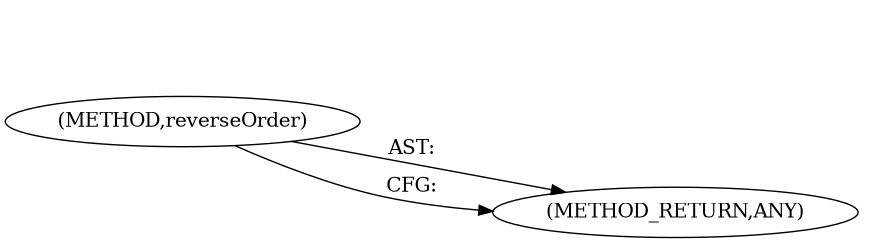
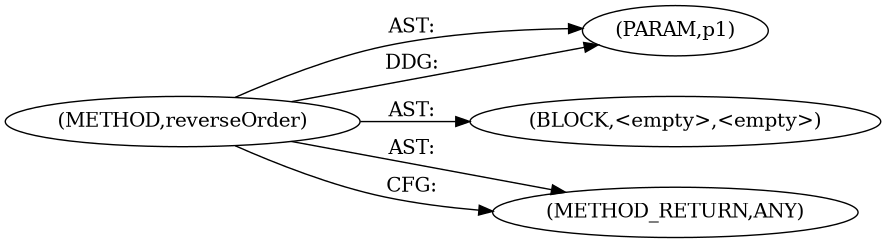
node "(PARAM,p1)": added
node "(BLOCK,<empty>,<empty>)": added
